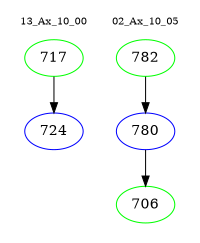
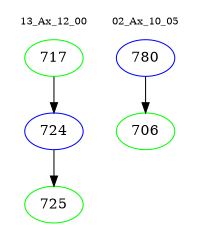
cluster "13_Ax_10_00": label "13_Ax_10_00" -> "13_Ax_12_00"
node "782": removed
node "725": added
